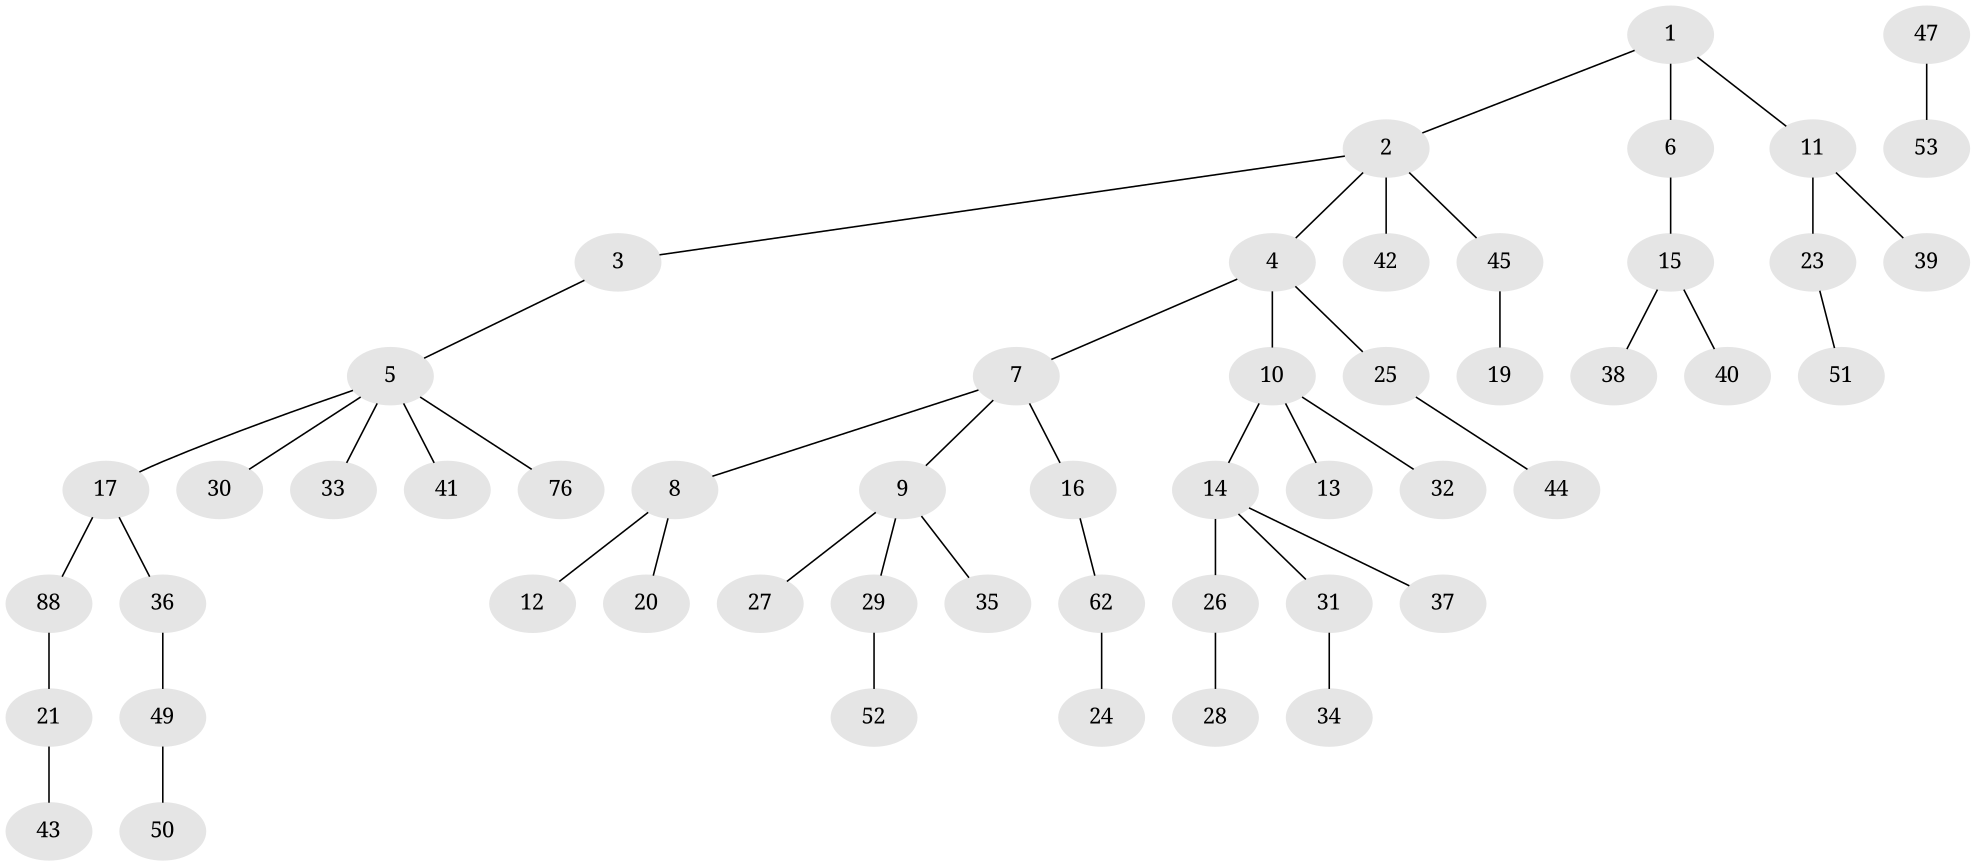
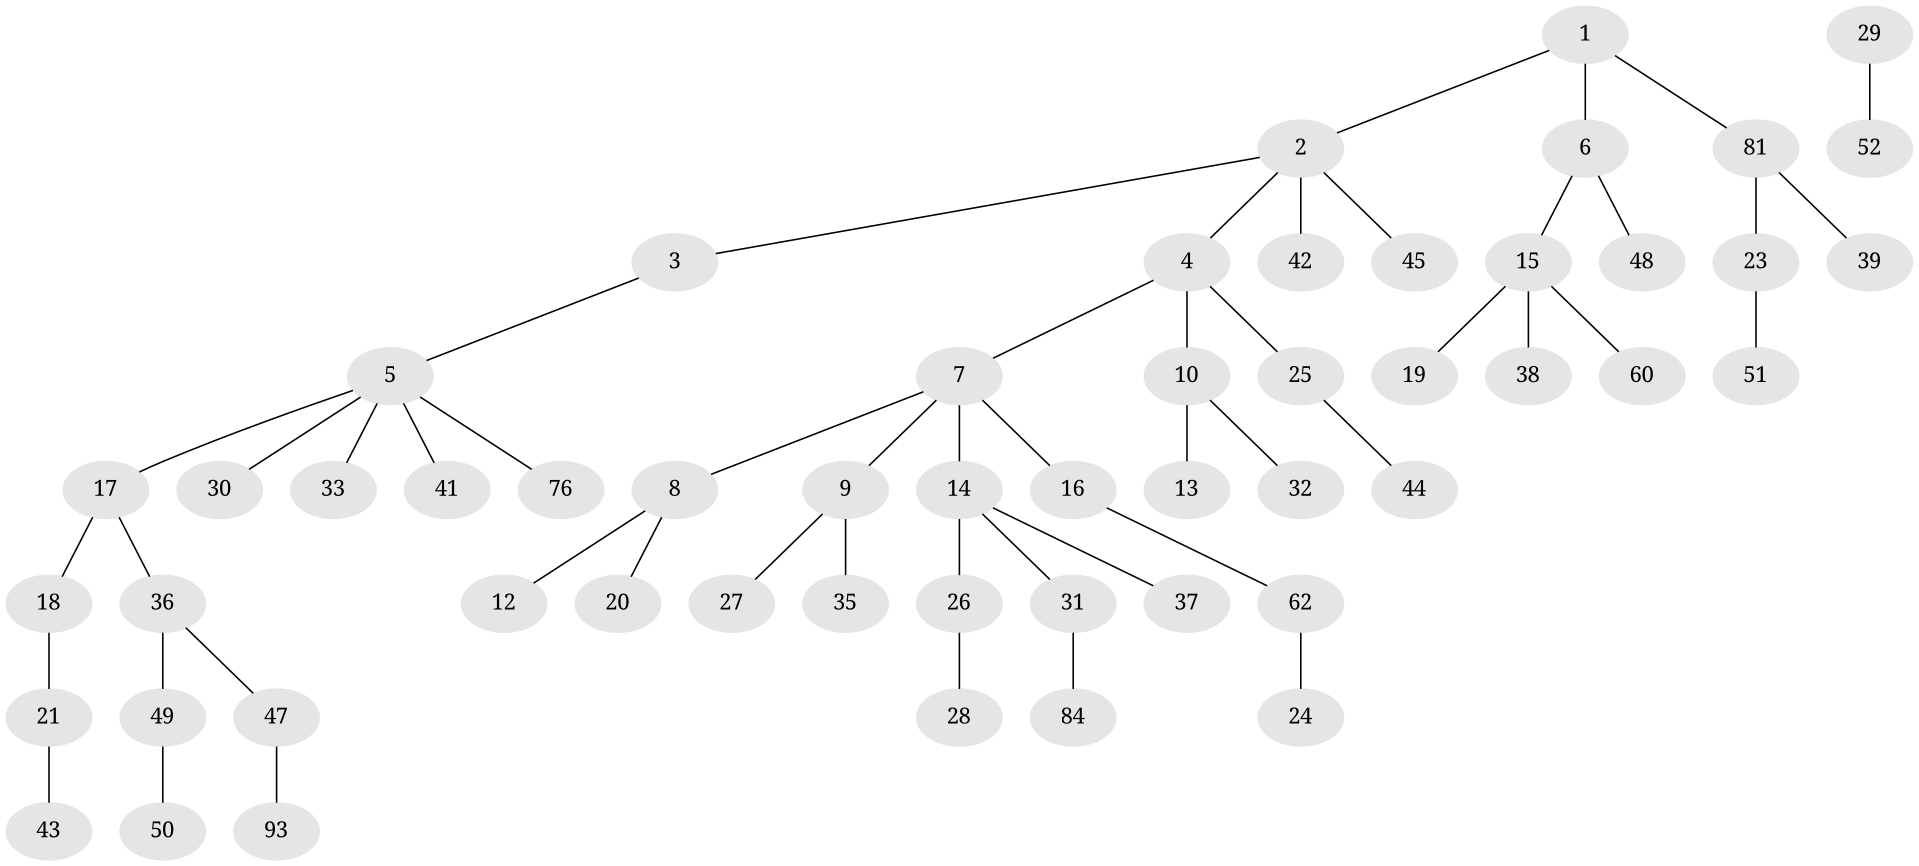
node "11": label "11" -> "81"
node "53": label "53" -> "93"
node "48": added
edge "45" -- "19": now "15" -- "19"
node "40": label "40" -> "60"
edge "10" -- "14": now "7" -- "14"
edge "9" -- "29": removed
node "88": label "88" -> "18"
edge "36" -- "47": added
node "34": label "34" -> "84"
